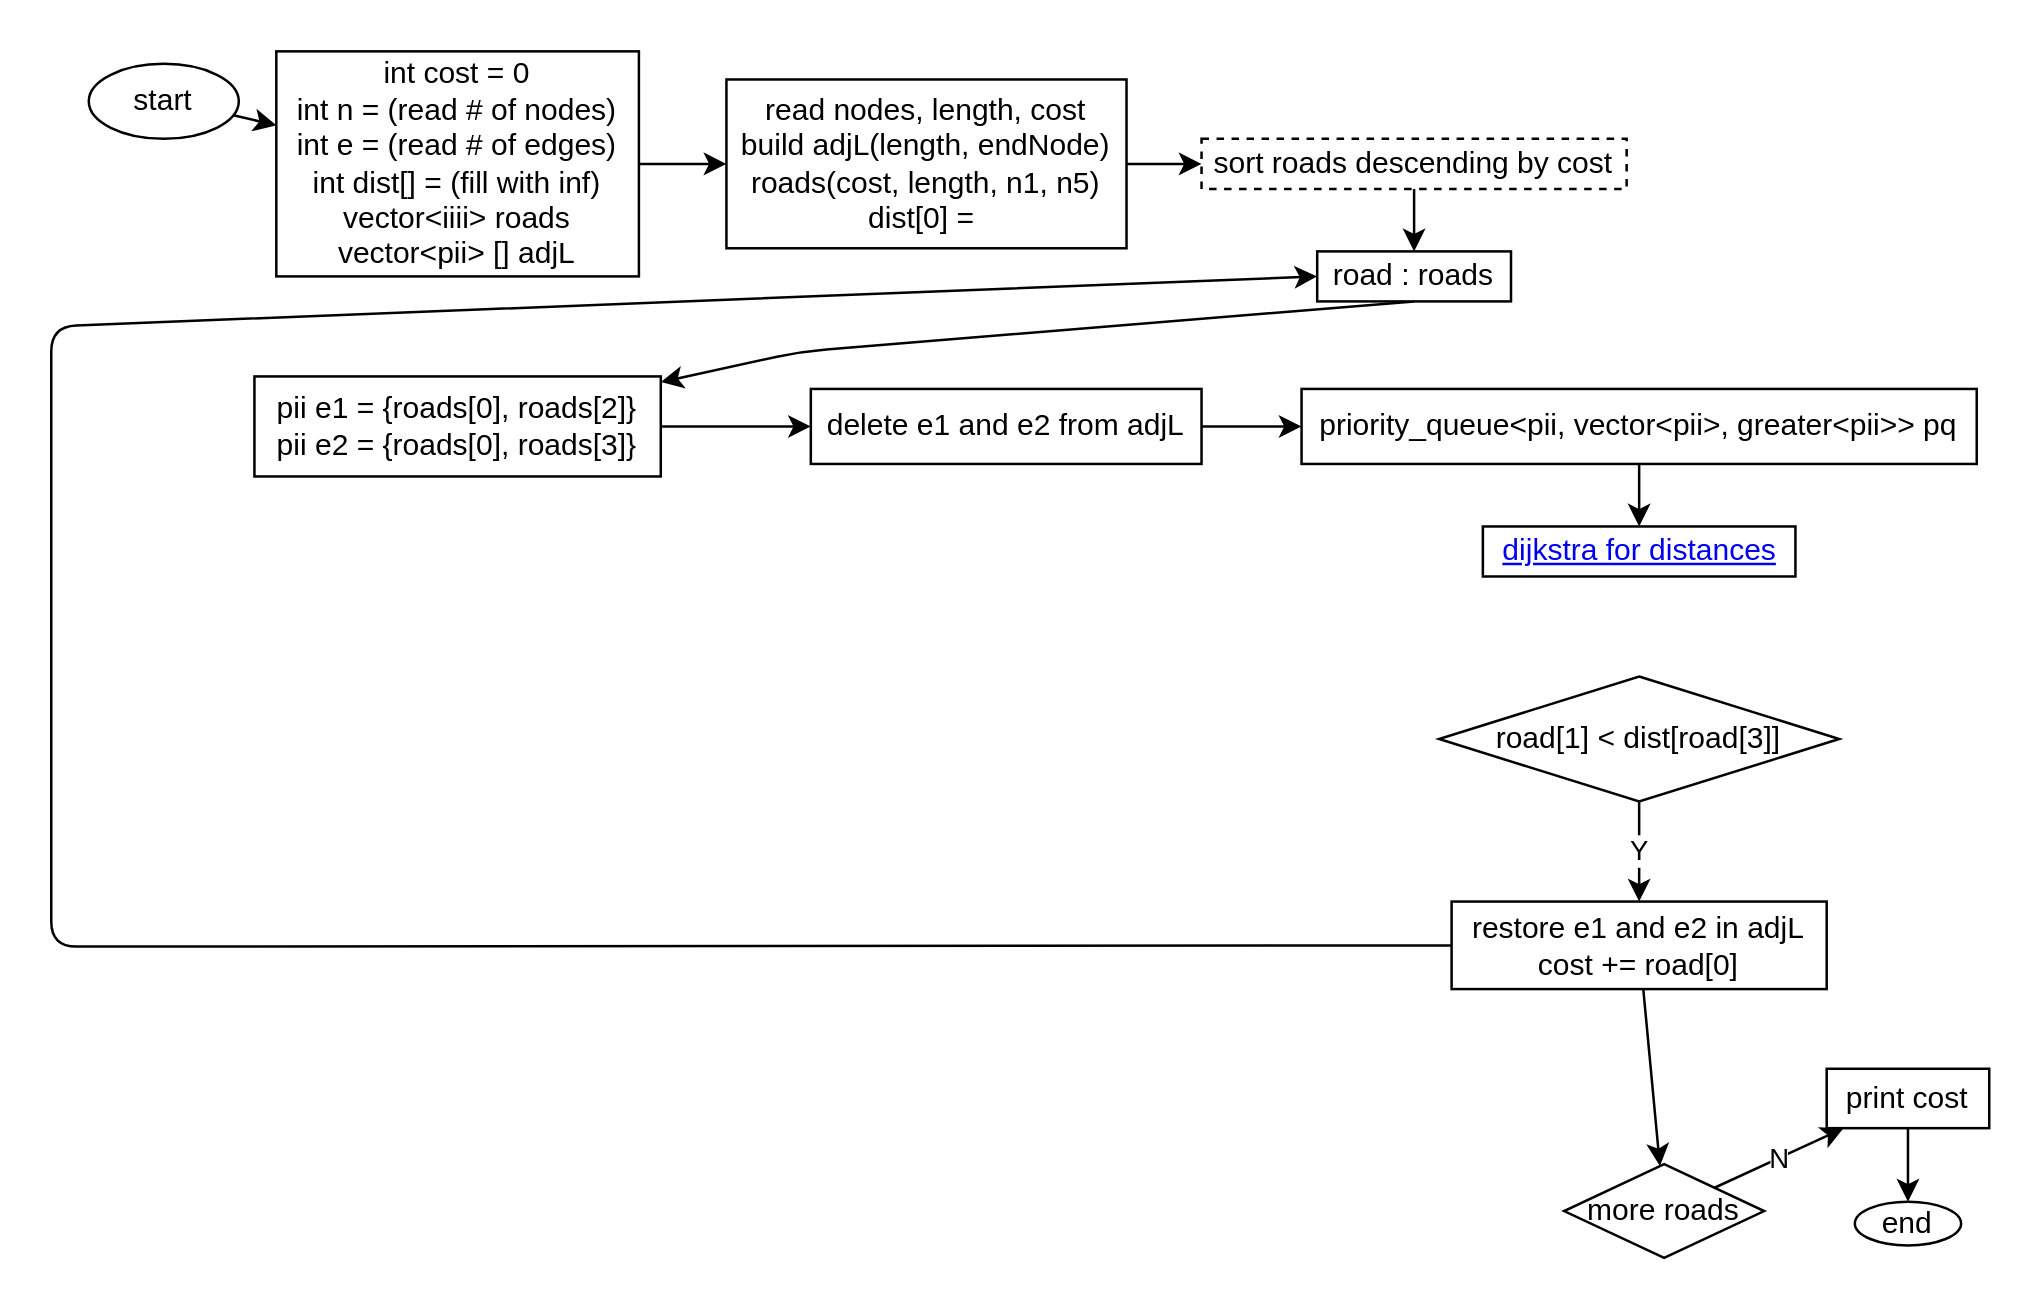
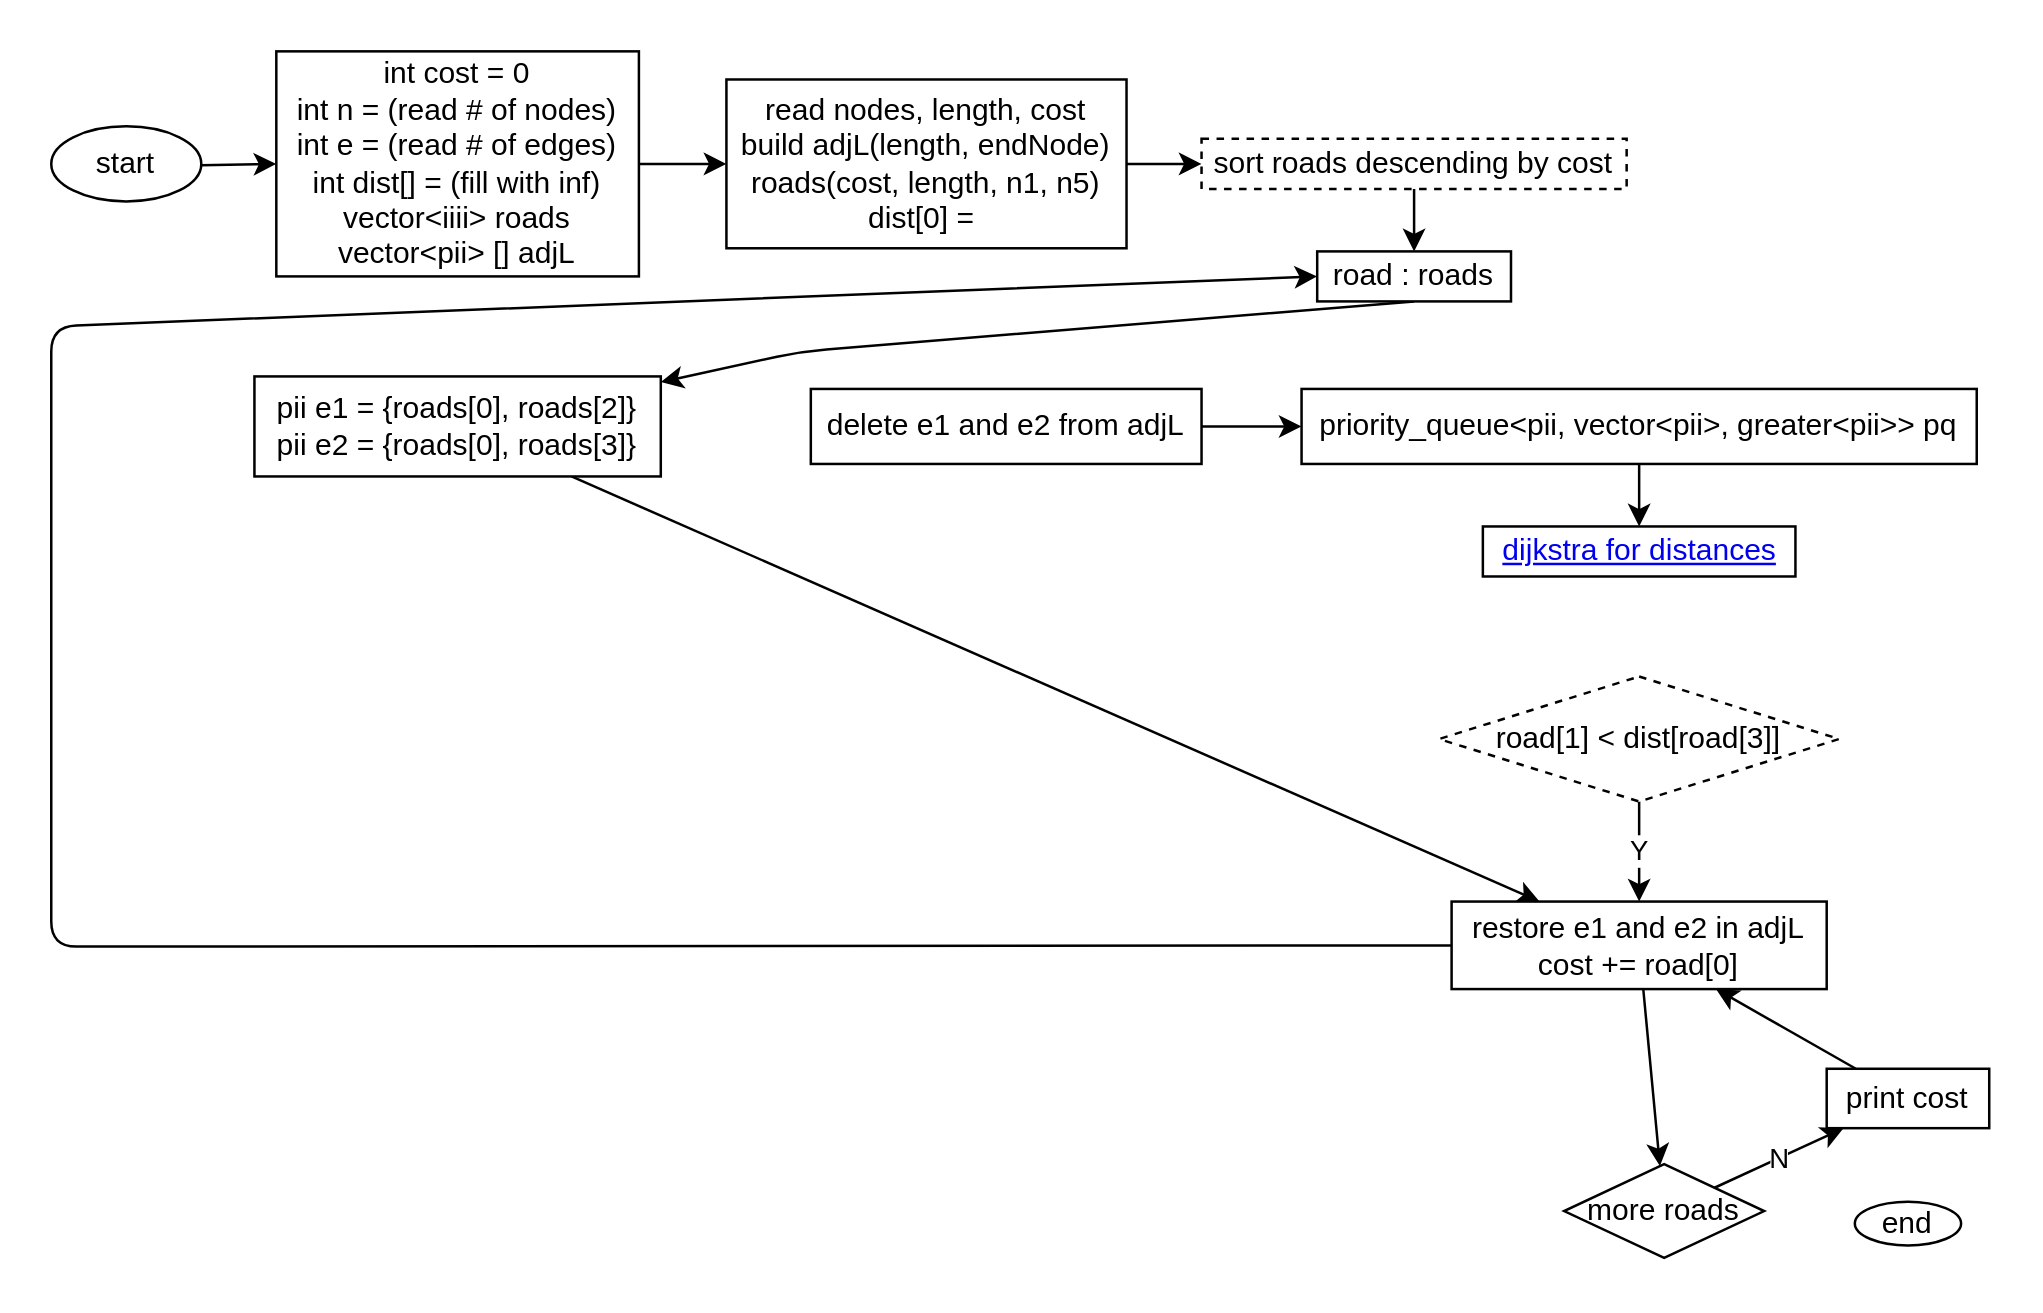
node "start": moved (164, 101) -> (126, 164)
edge "pii e1 = {roads[0], roads[2]} pii e2 = {roads[0], roads[3]}" -> "delete e1 and e2 from adjL": now "pii e1 = {roads[0], roads[2]} pii e2 = {roads[0], roads[3]}" -> "restore e1 and e2 in adjL cost += road[0]"
node "road[1] < dist[road[3]]": style solid -> dashed
edge "print cost" -> "end": now "print cost" -> "restore e1 and e2 in adjL cost += road[0]"
